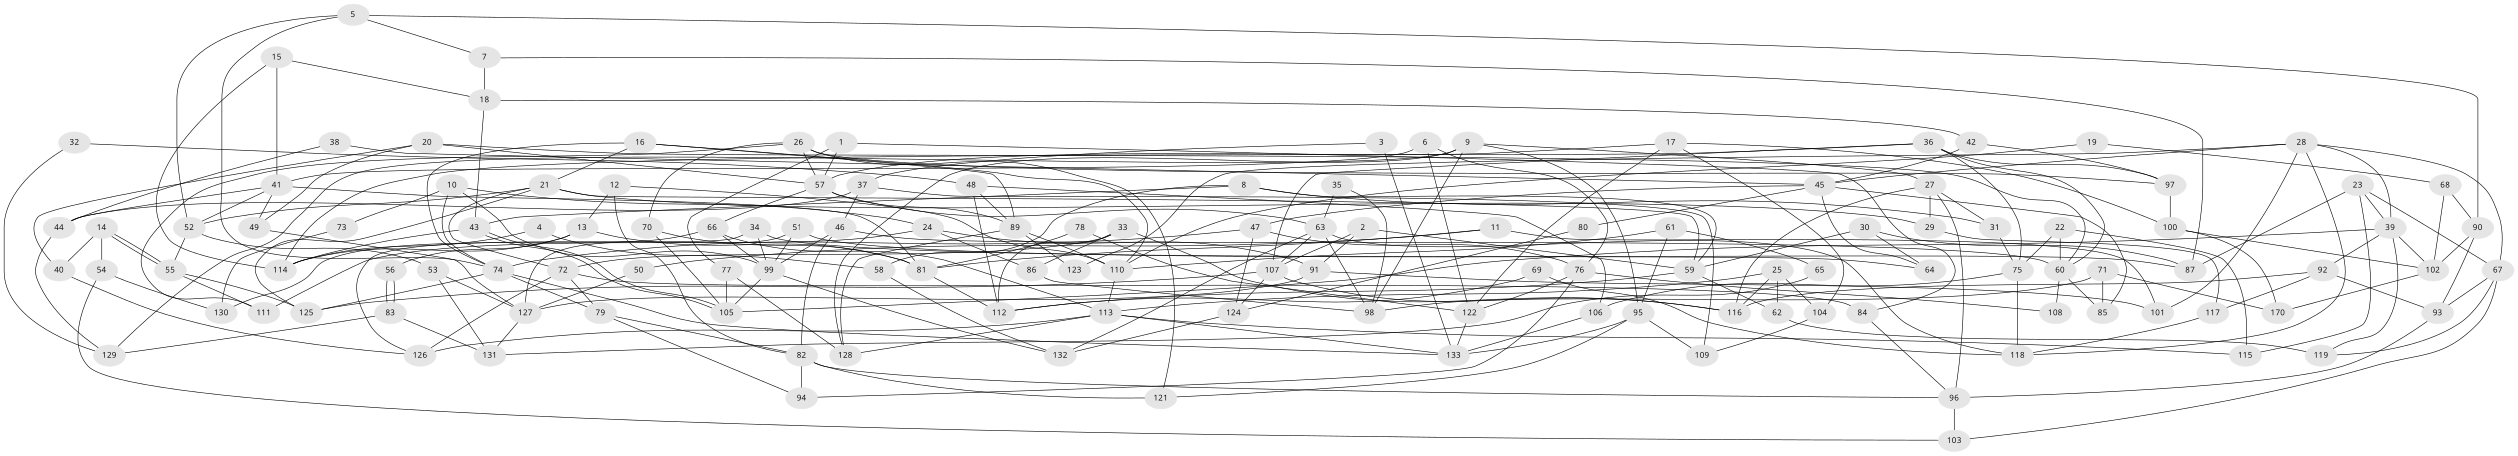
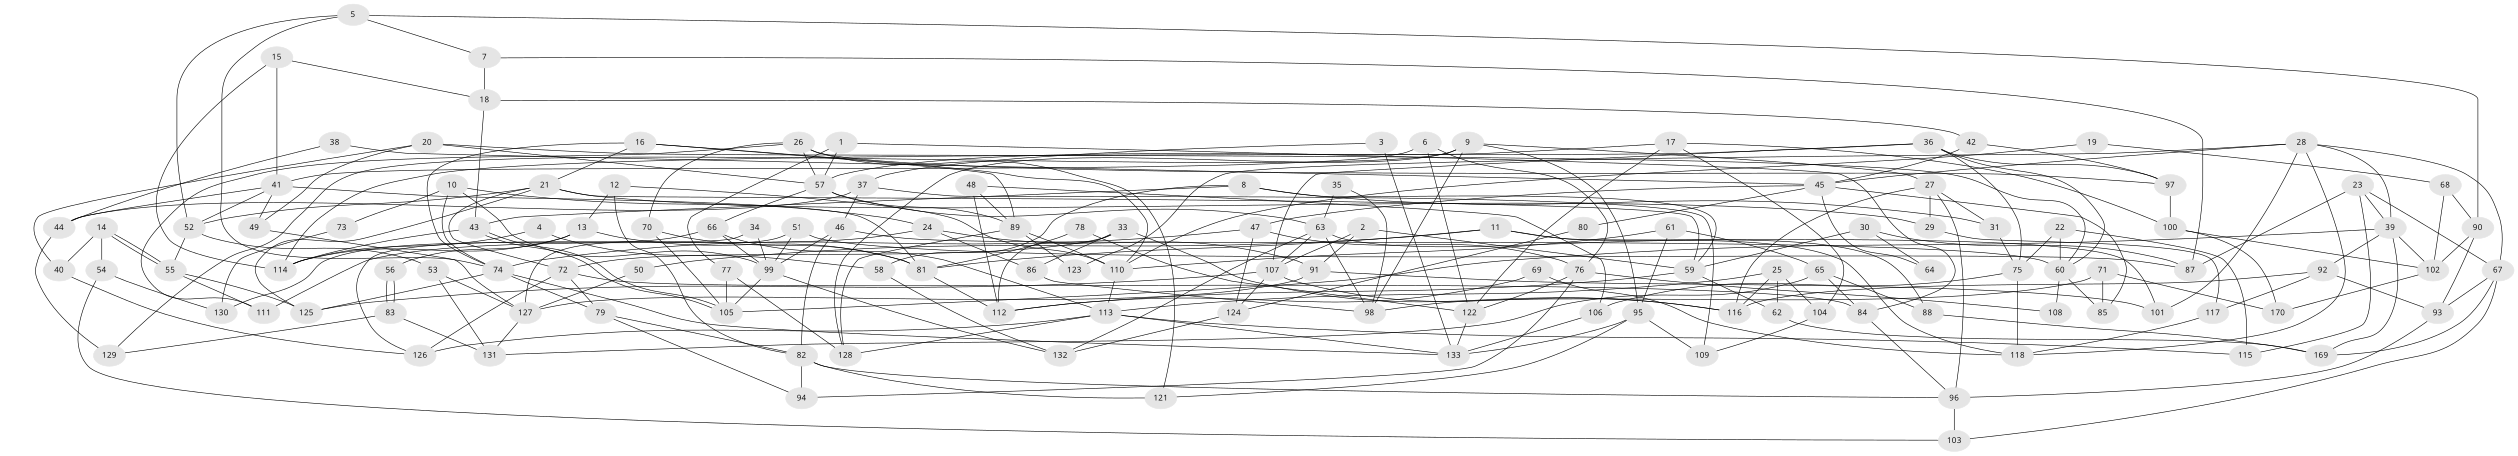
node "32": removed
edge "34" -- "64": removed
edge "65" -- "84": added
node "88": added
node "119": label "119" -> "169"
